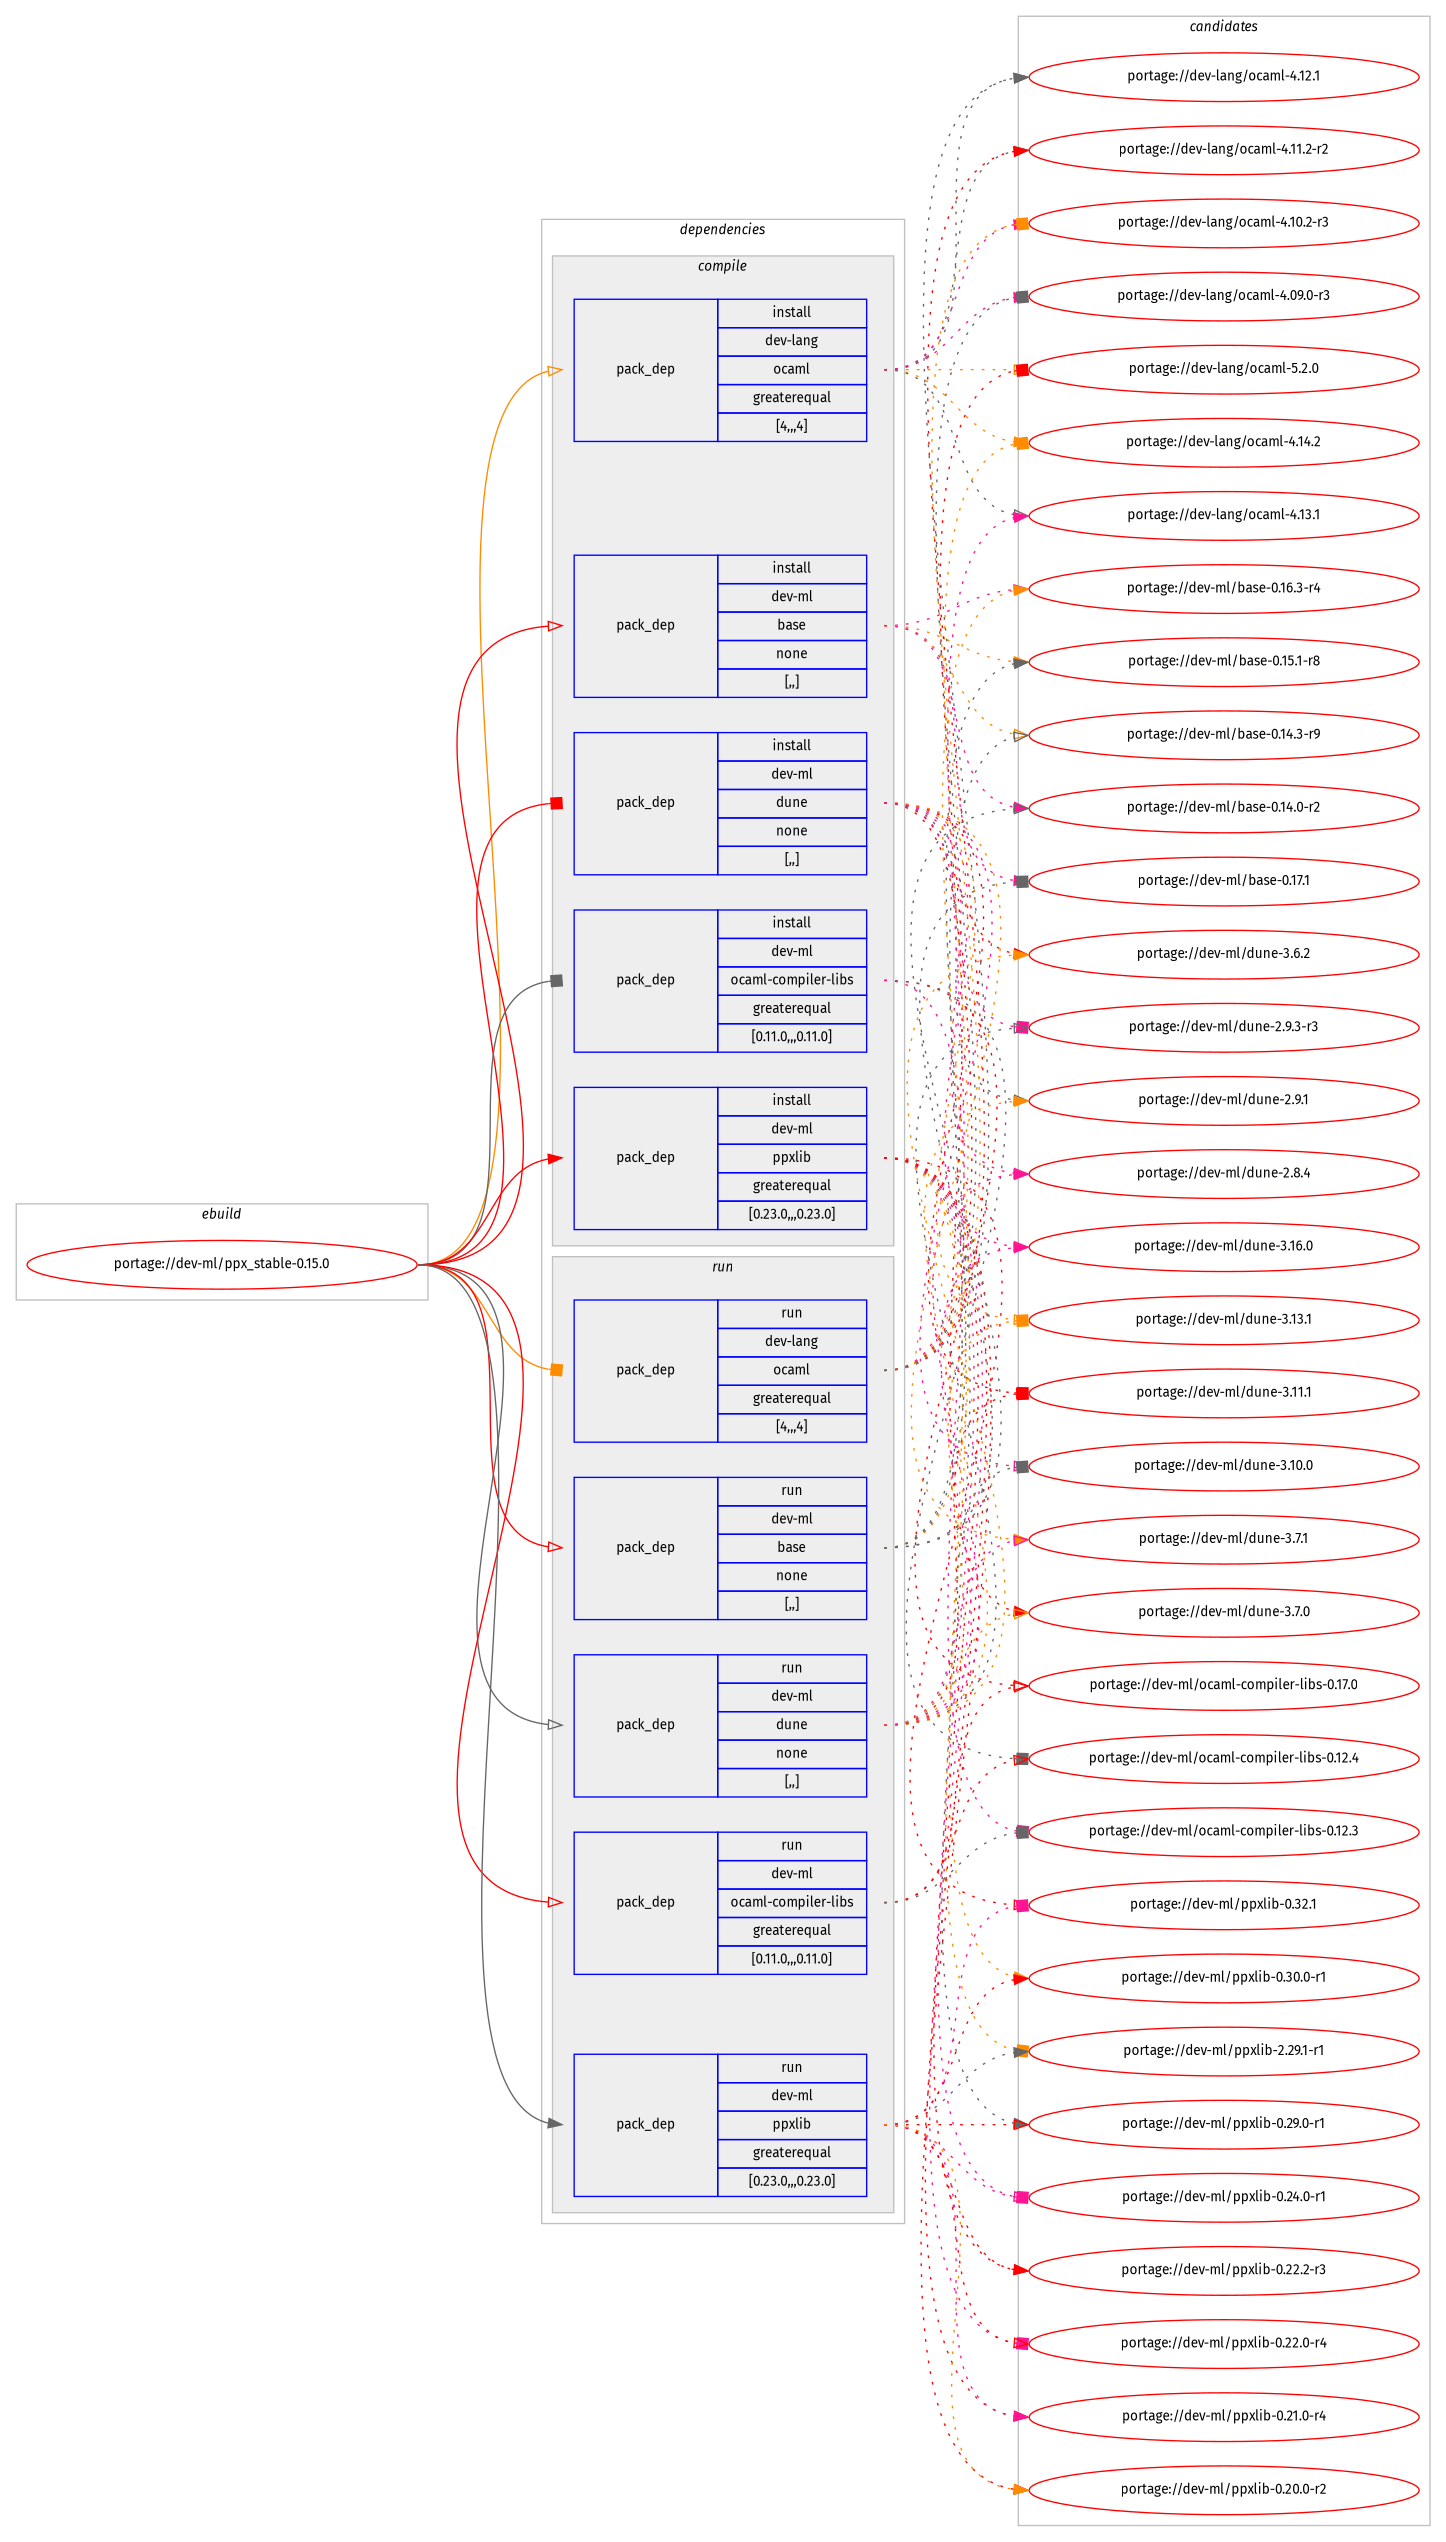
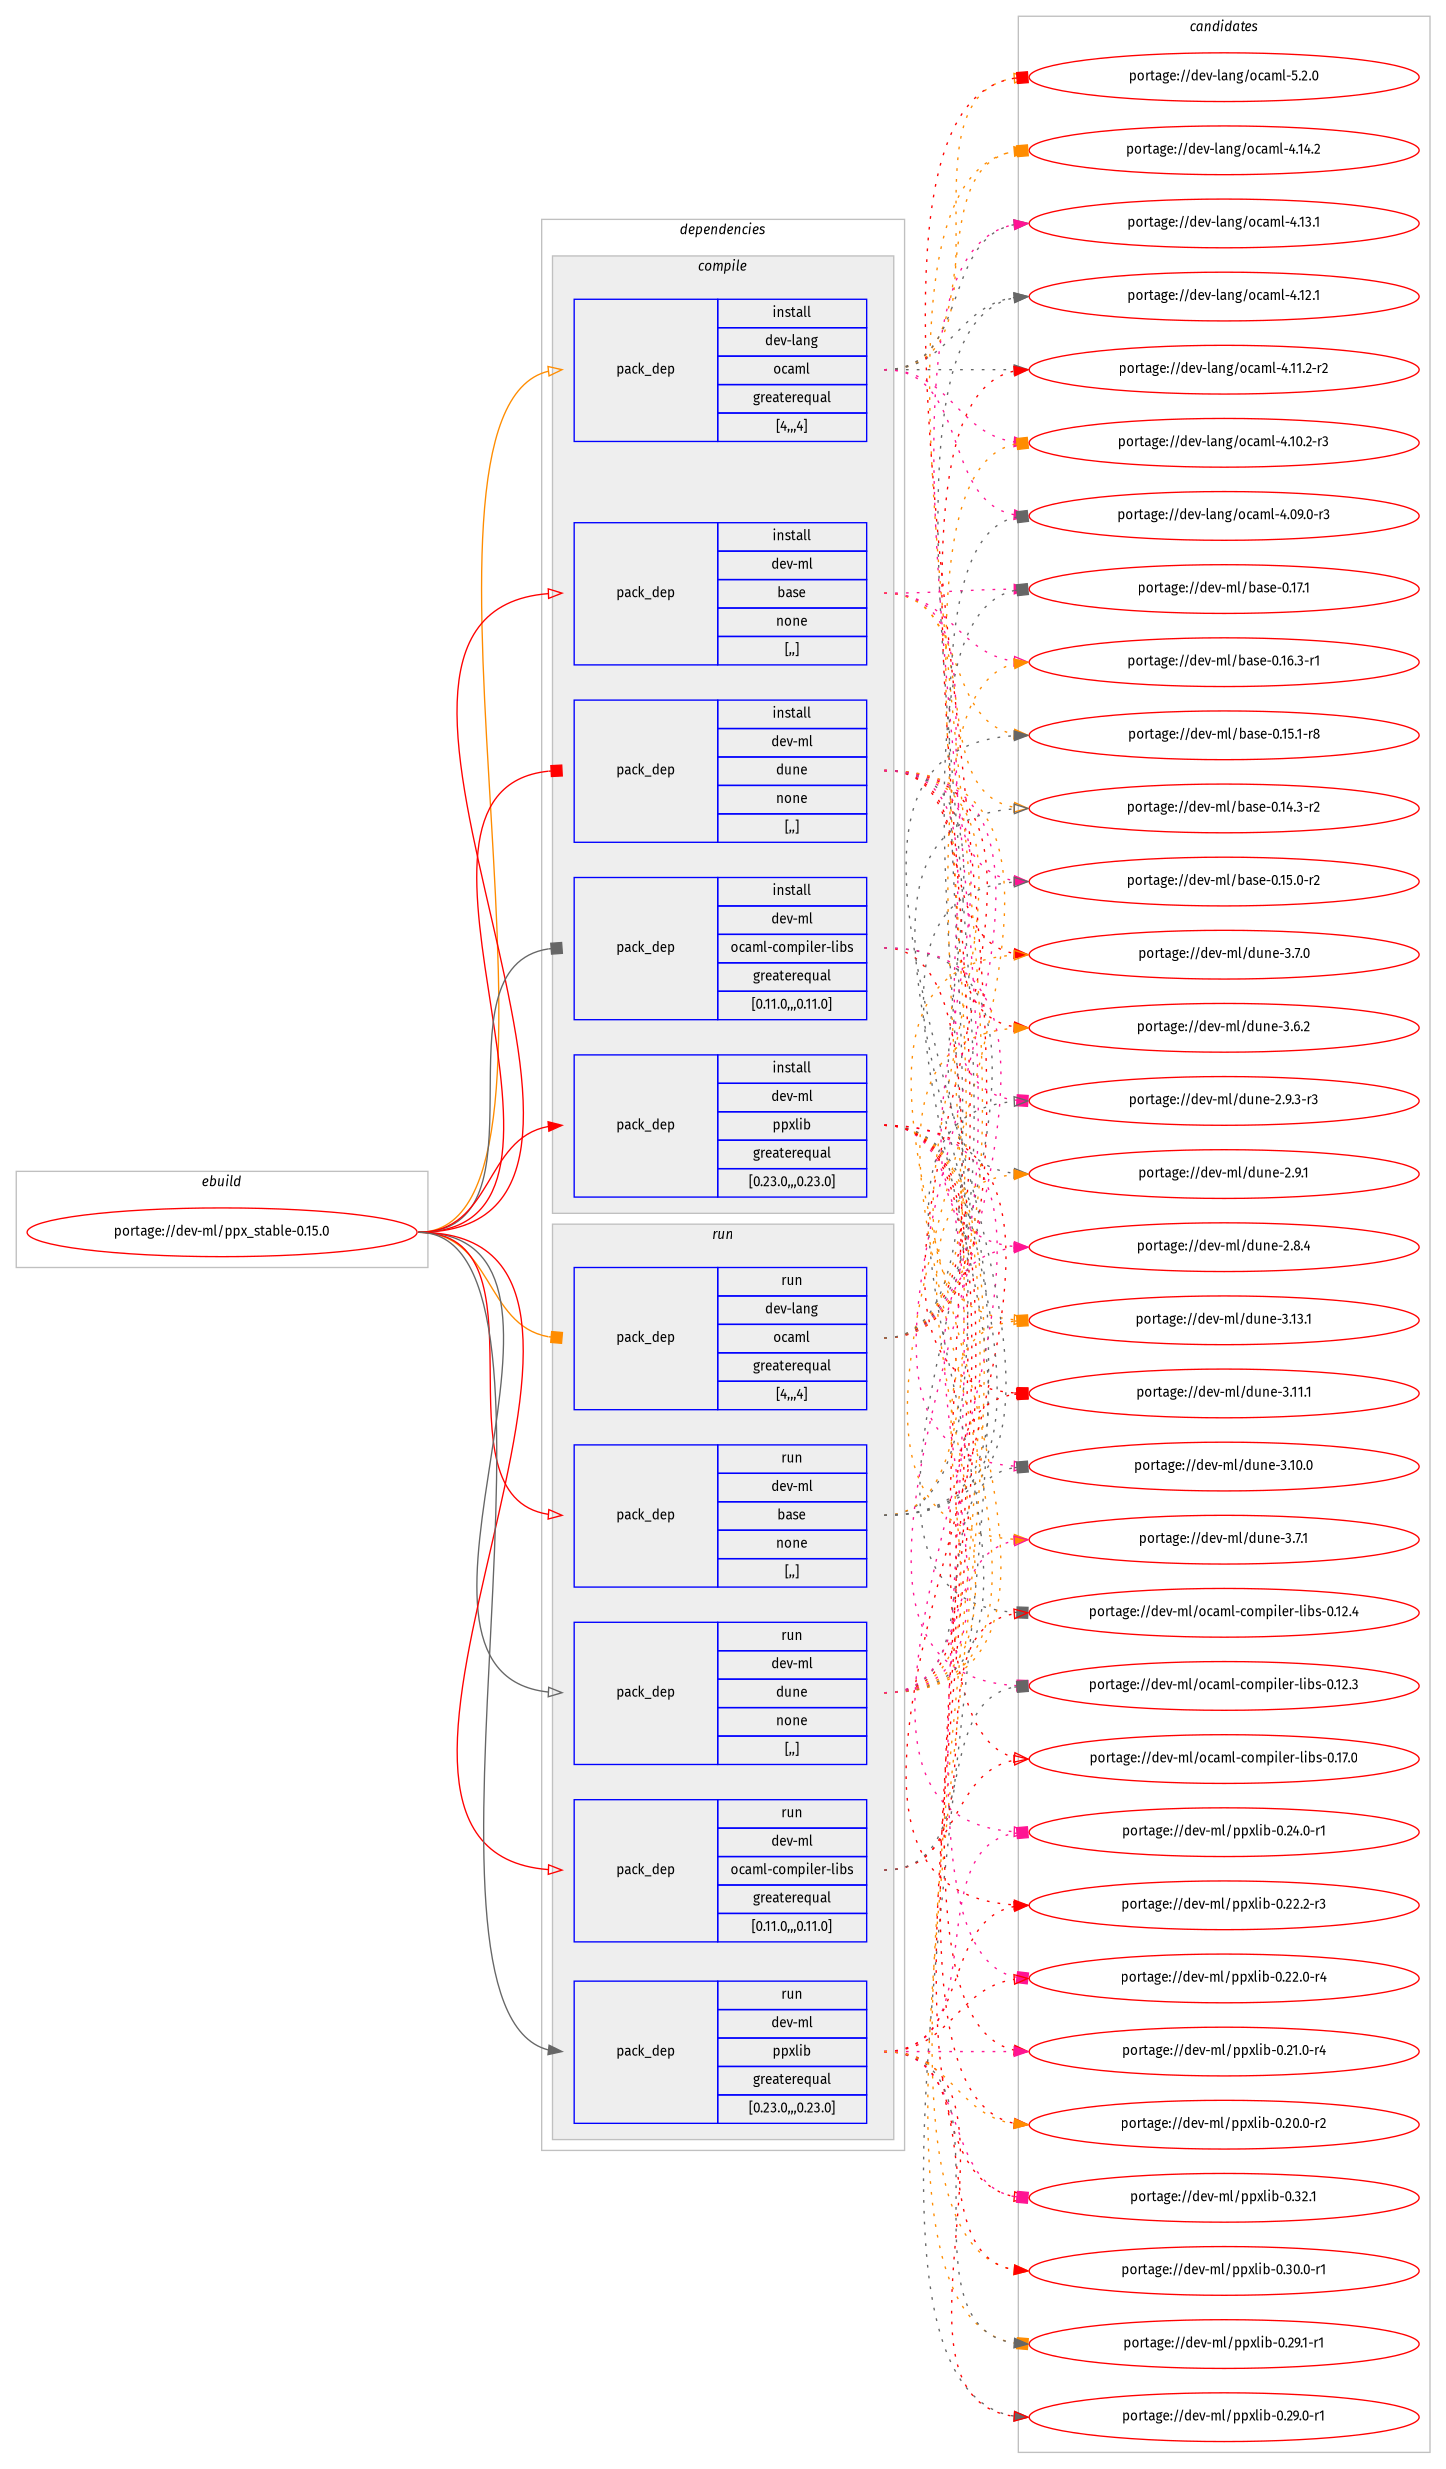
node "portage://dev-ml/base-0.16.3-r4": label "portage://dev-ml/base-0.16.3-r4" -> "portage://dev-ml/base-0.16.3-r1"
node "portage://dev-ml/base-0.14.3-r9": label "portage://dev-ml/base-0.14.3-r9" -> "portage://dev-ml/base-0.14.3-r2"
node "portage://dev-ml/base-0.14.0-r2": label "portage://dev-ml/base-0.14.0-r2" -> "portage://dev-ml/base-0.15.0-r2"
node "portage://dev-ml/dune-3.16.0": removed
node "portage://dev-ml/ppxlib-2.29.1-r1": label "portage://dev-ml/ppxlib-2.29.1-r1" -> "portage://dev-ml/ppxlib-0.29.1-r1"
